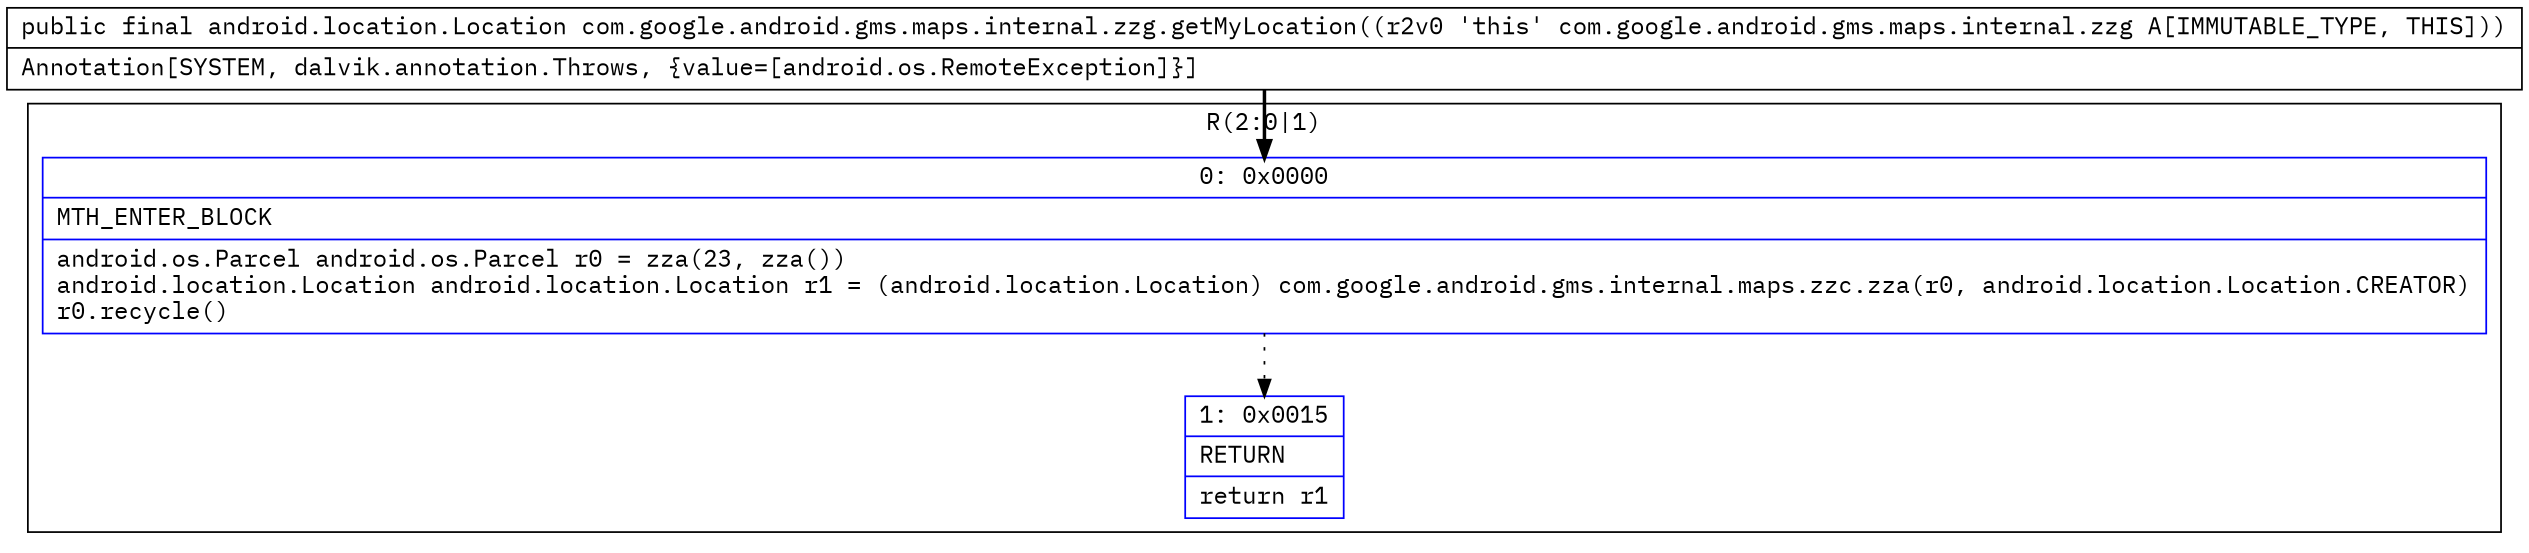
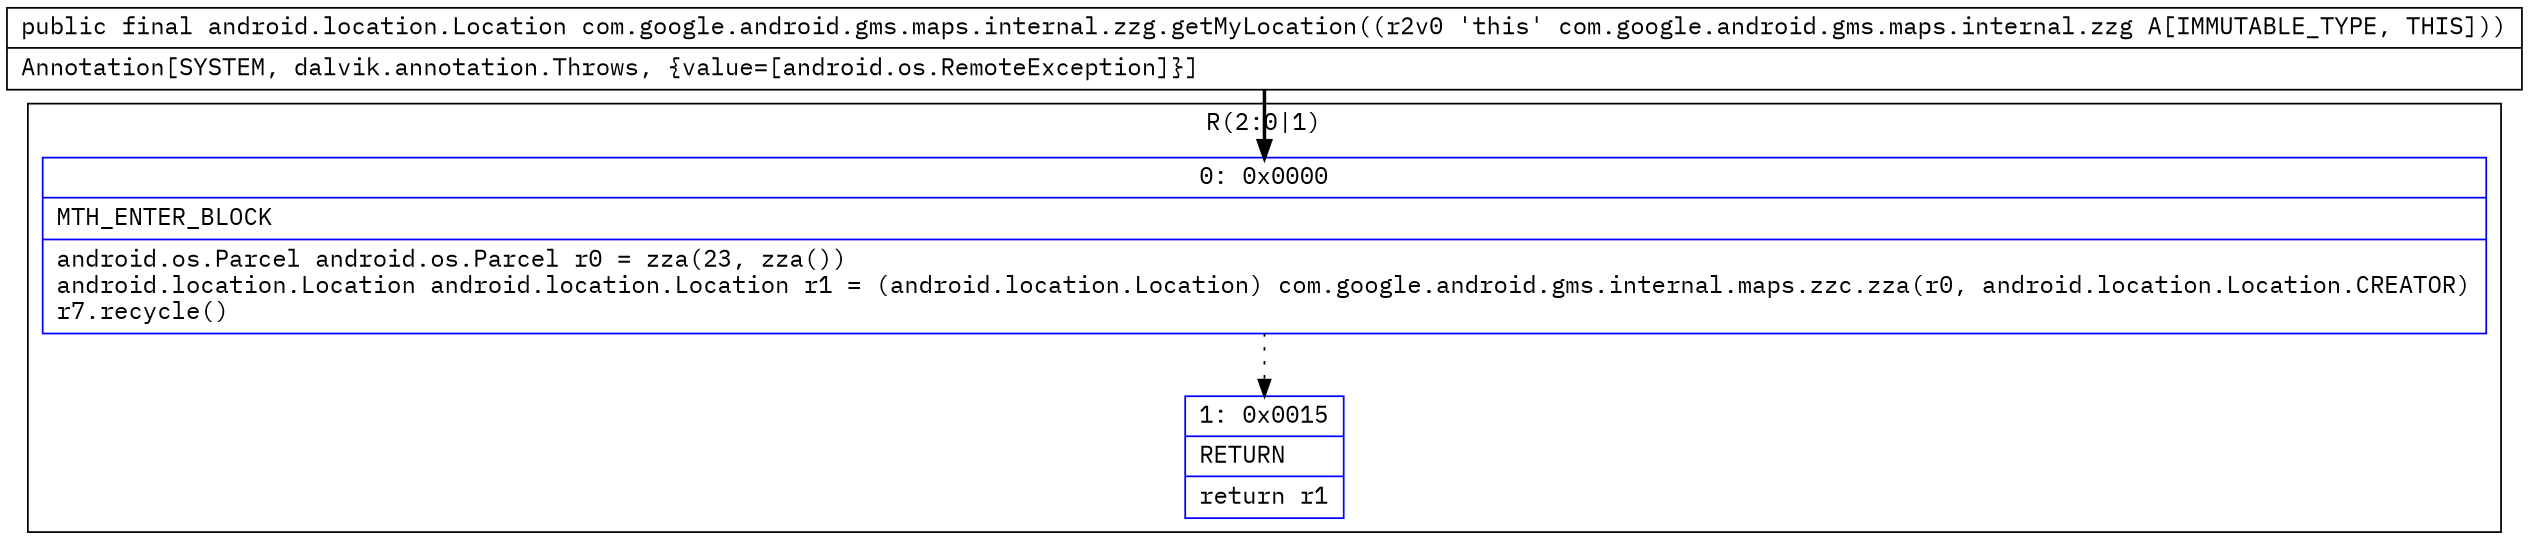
node "0: 0x0000": text "r0.recycle()" -> "r7.recycle()"
